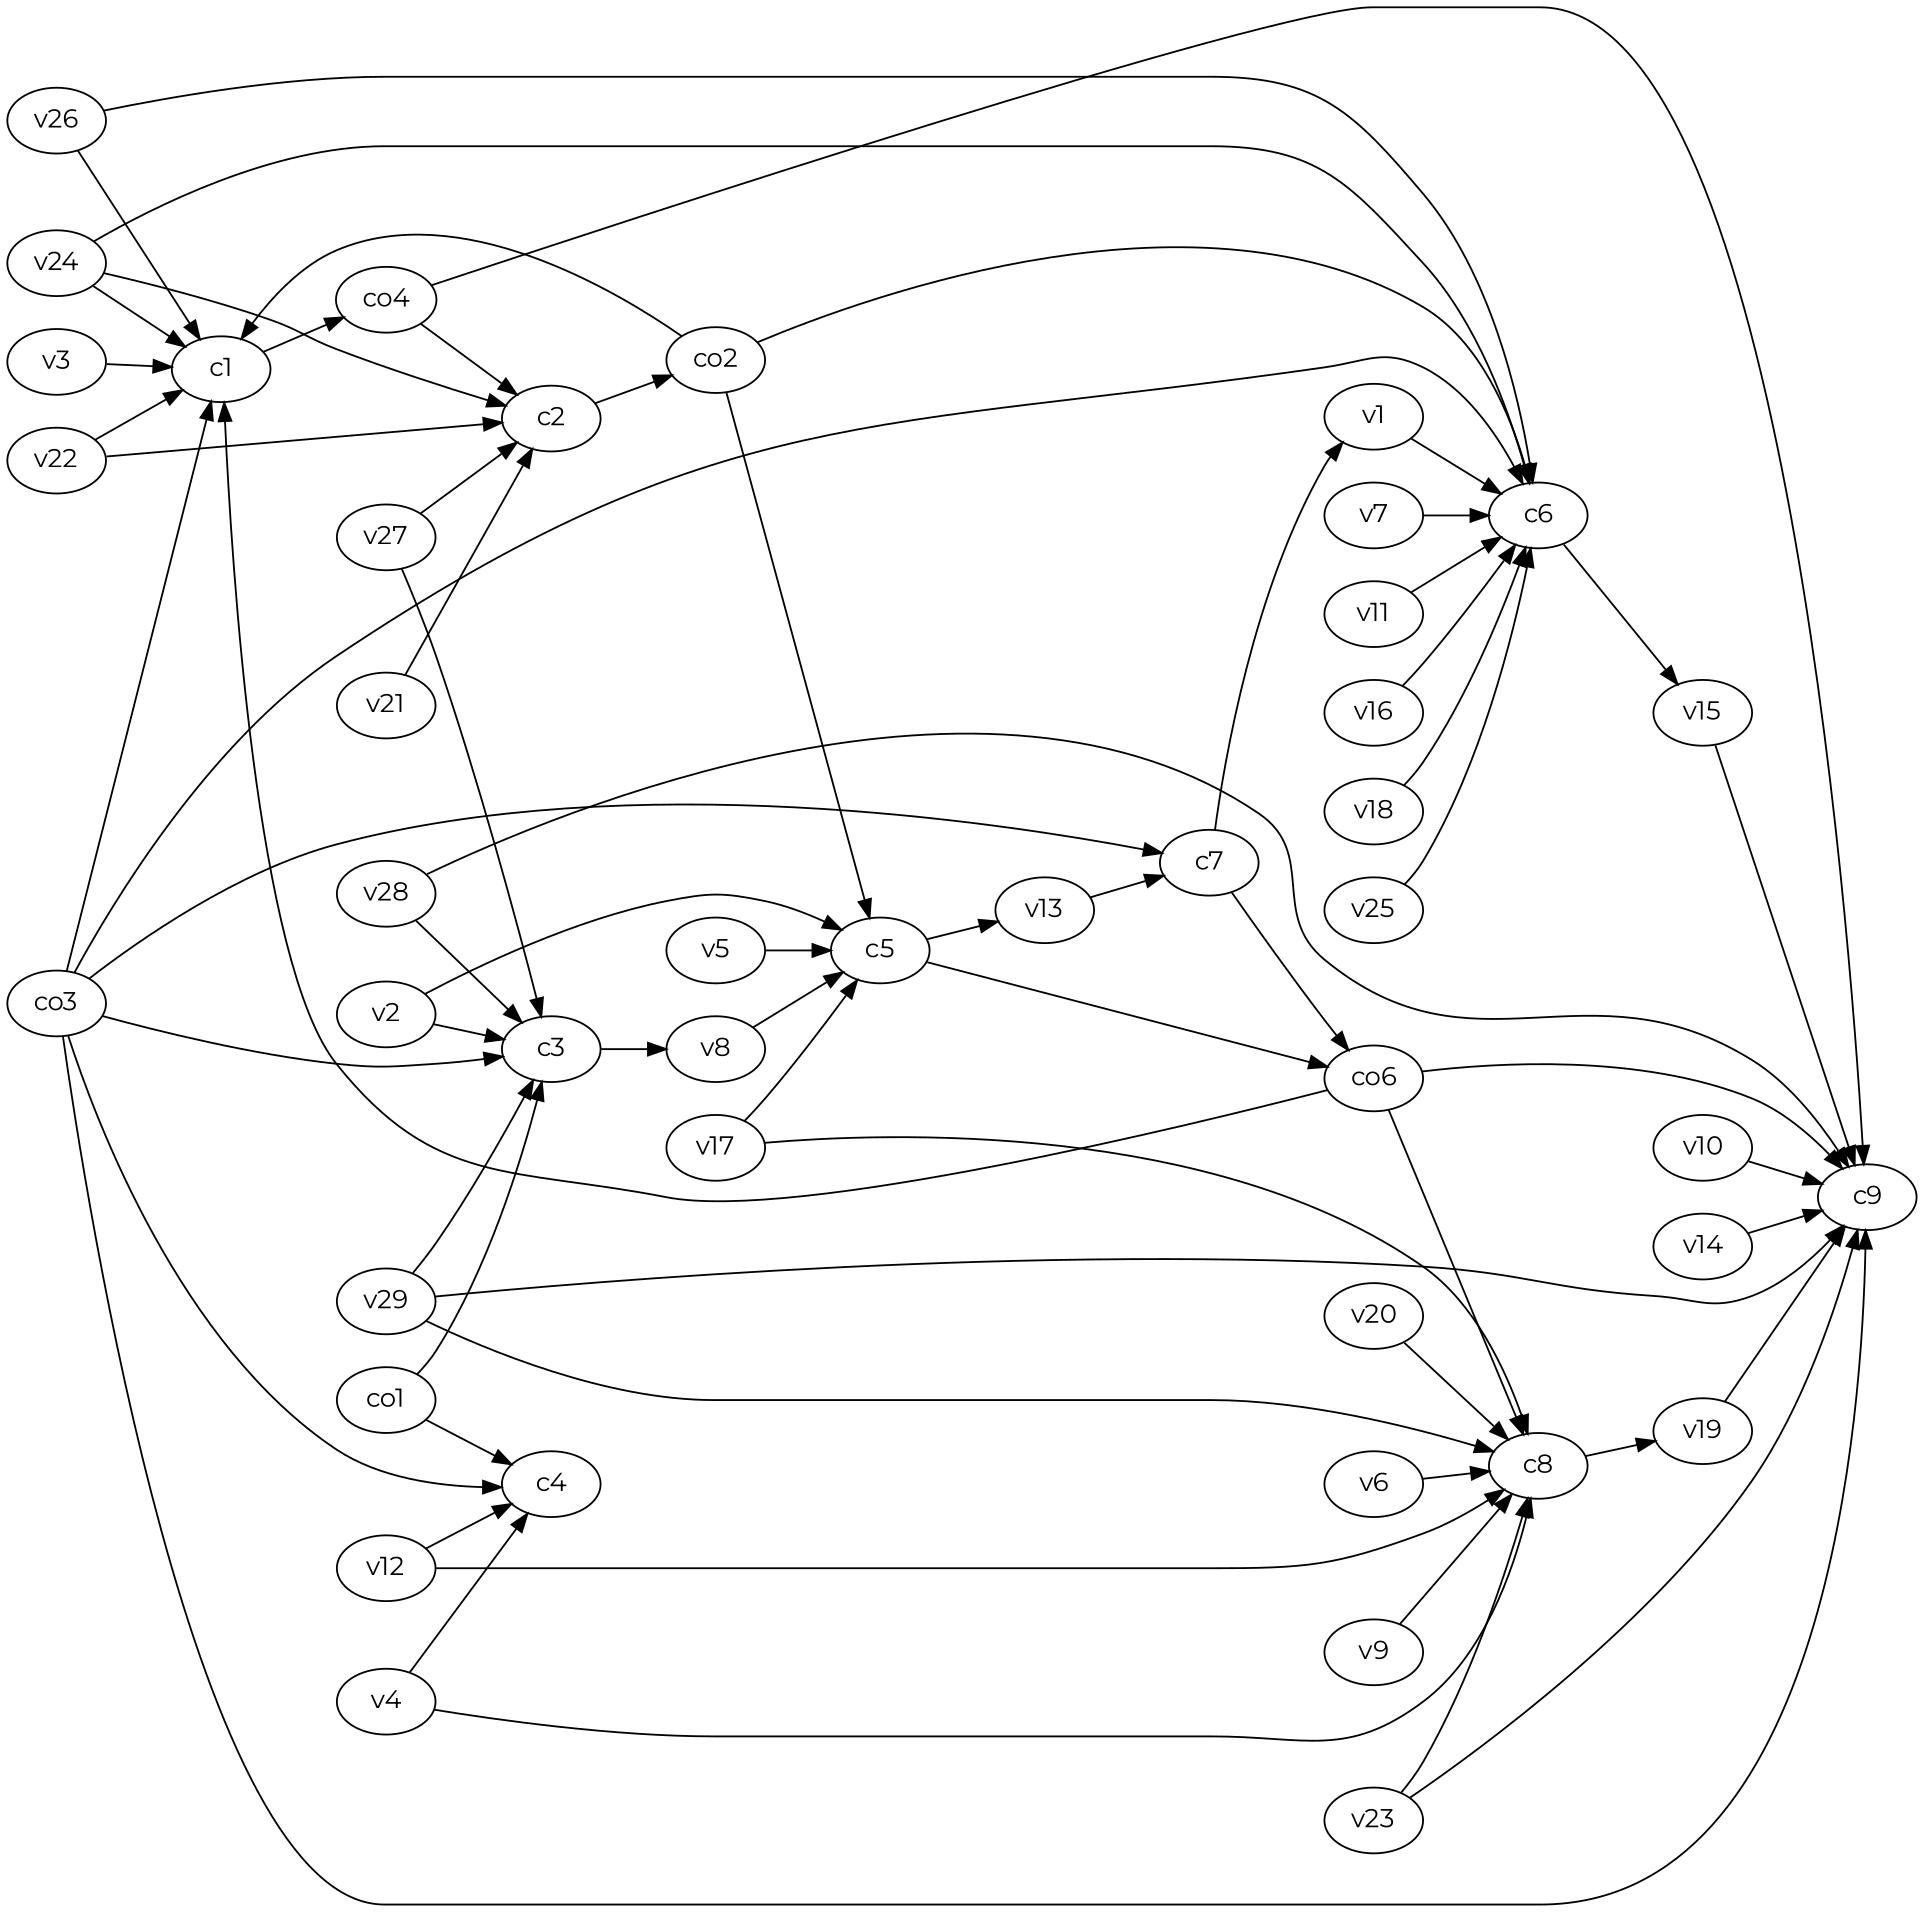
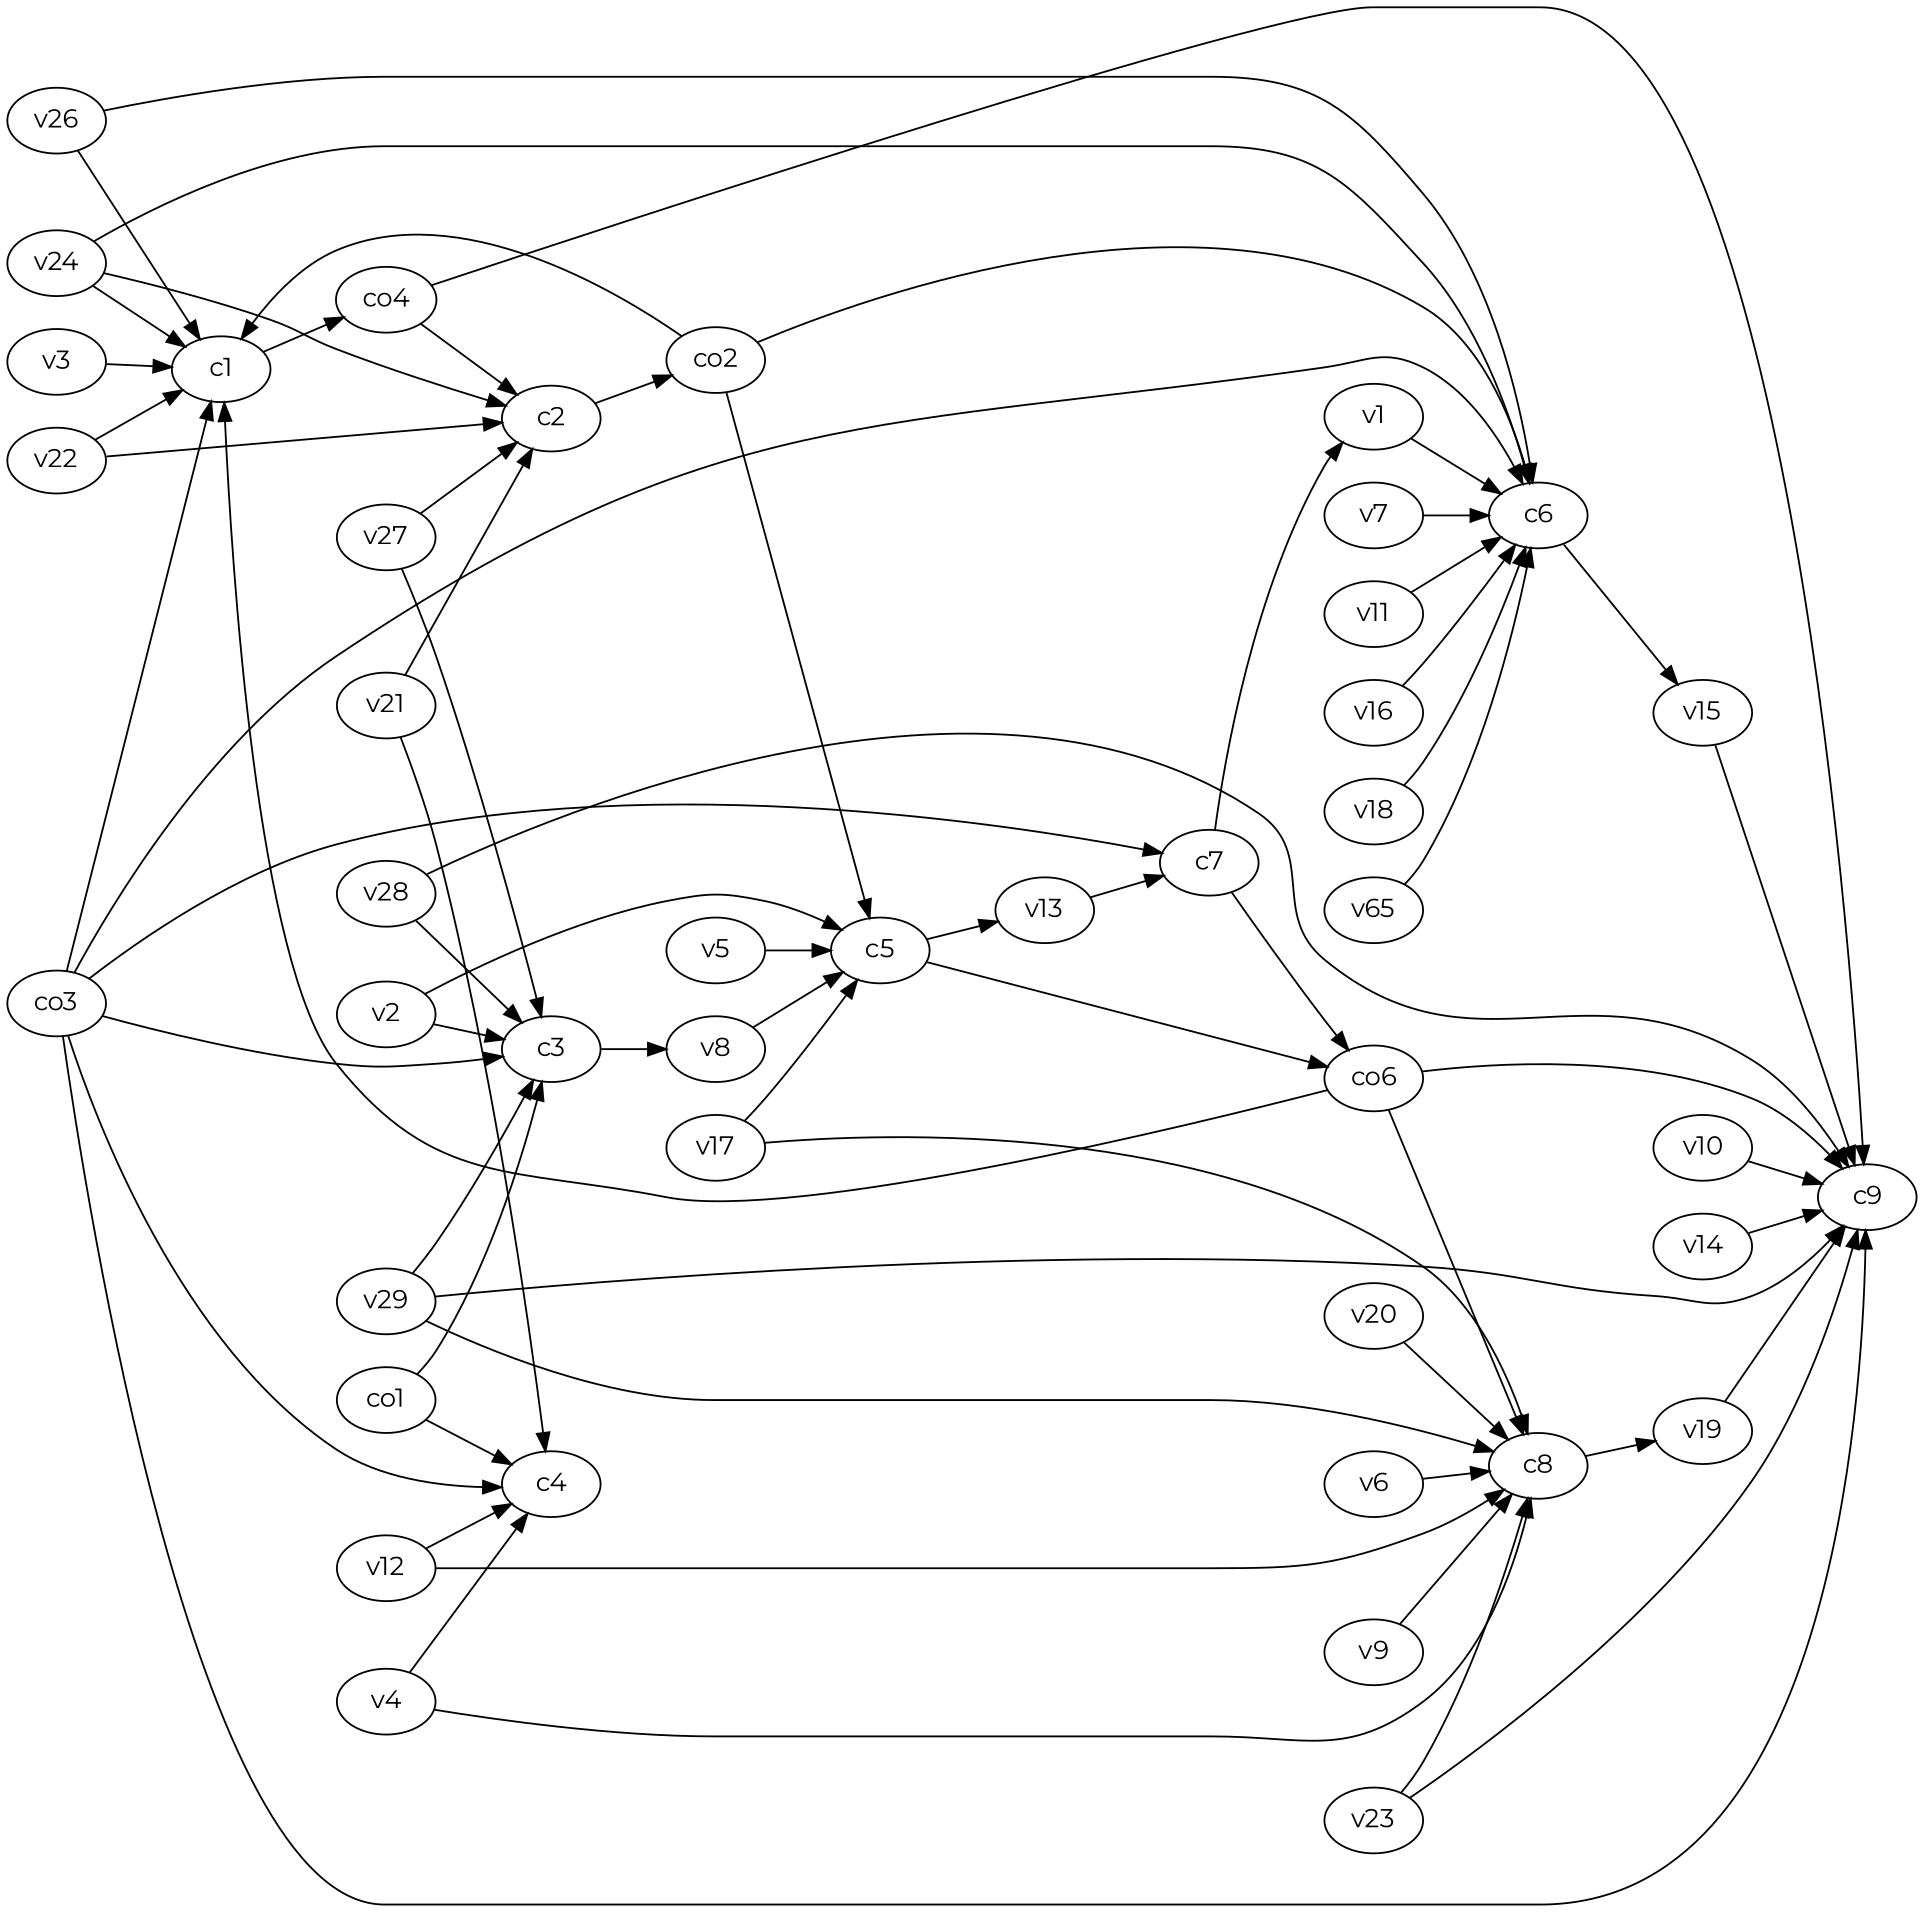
node "v25": label "v25" -> "v65"
edge "v21" -> "c4": added
